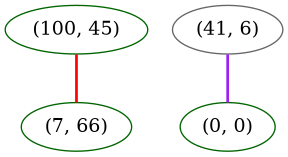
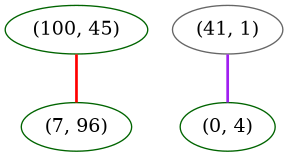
node "(41, 6)": label "(41, 6)" -> "(41, 1)"
node "(7, 66)": label "(7, 66)" -> "(7, 96)"
node "(0, 0)": label "(0, 0)" -> "(0, 4)"
